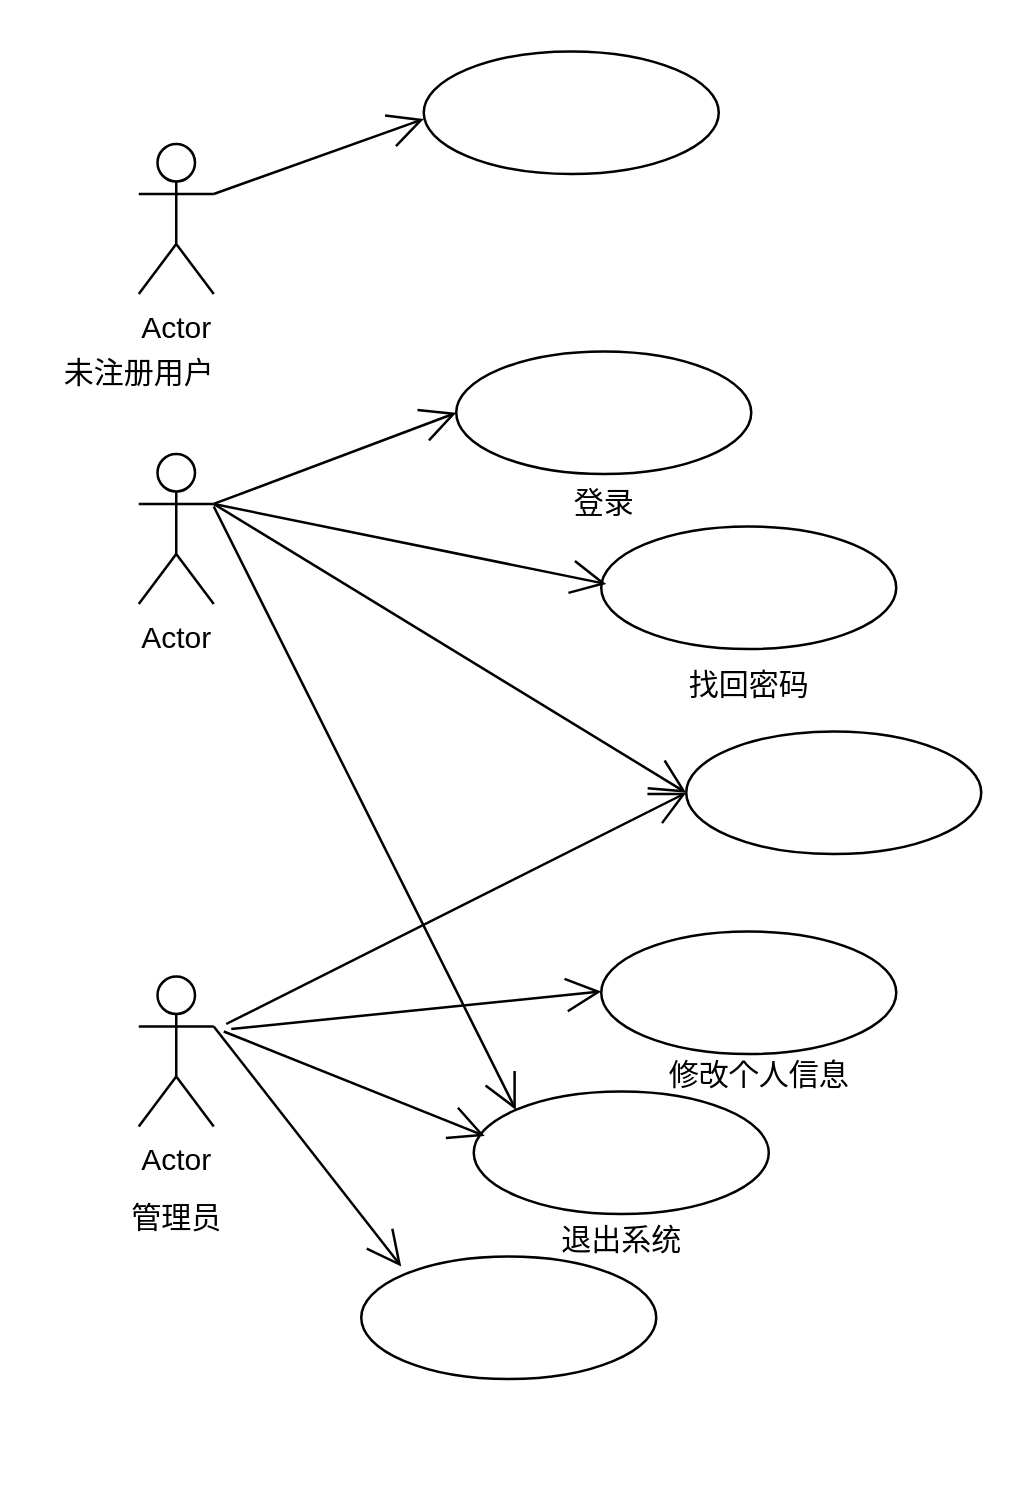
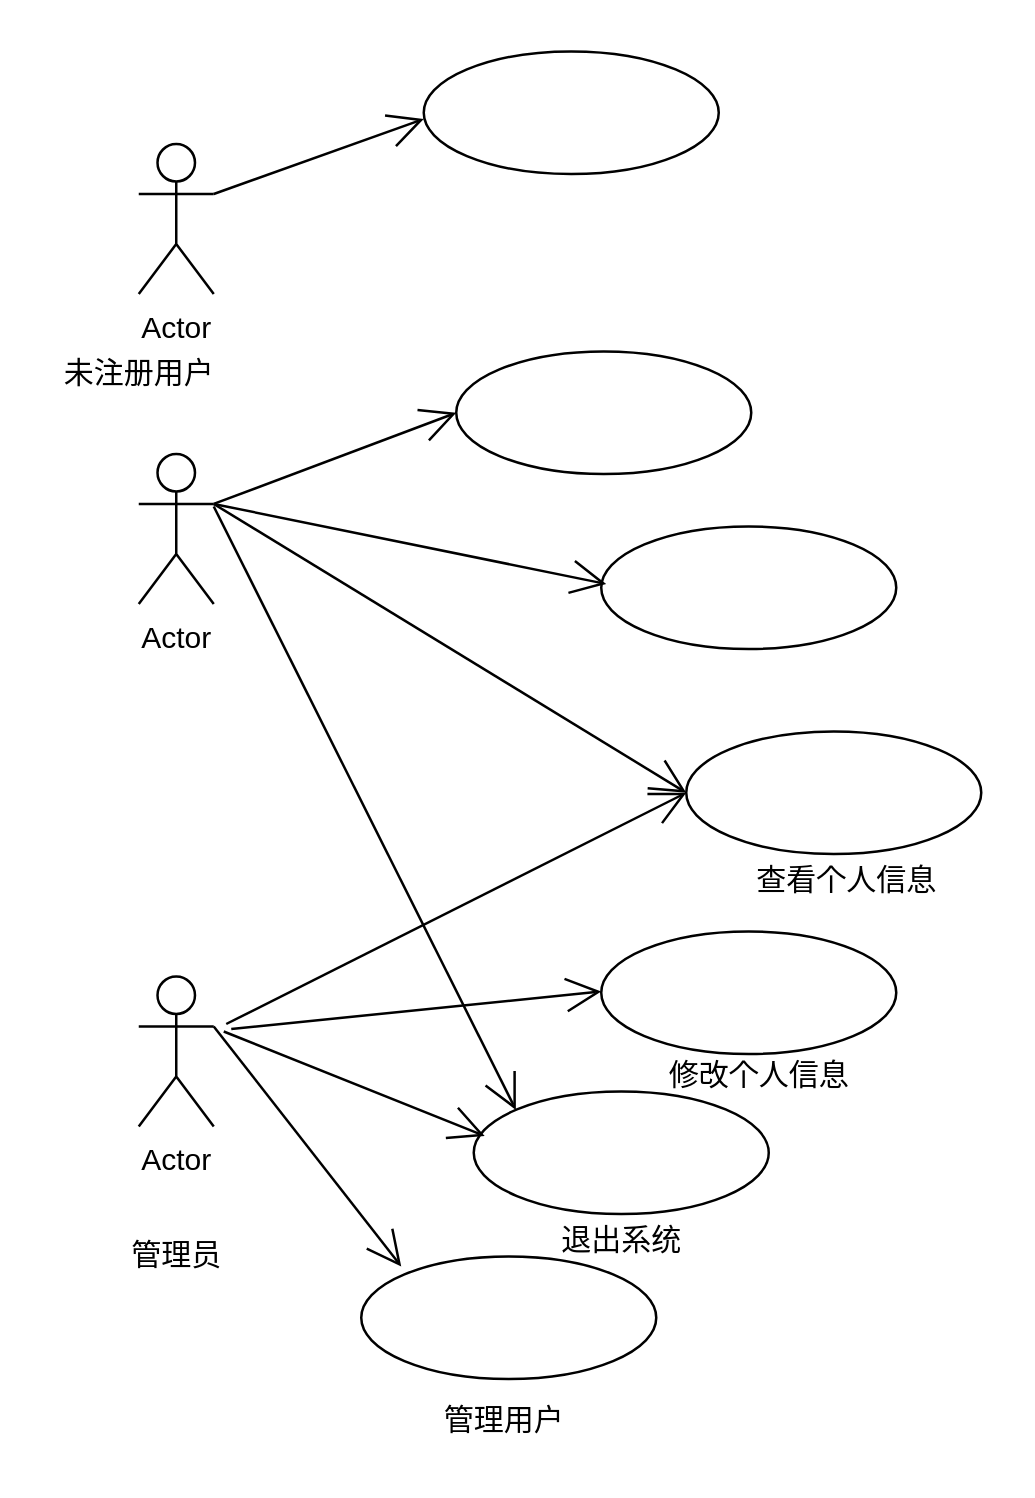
node "登录": removed
node "找回密码": removed
node "查看个人信息": added
node "管理员": moved (176, 1219) -> (176, 1256)
node "管理用户": added
